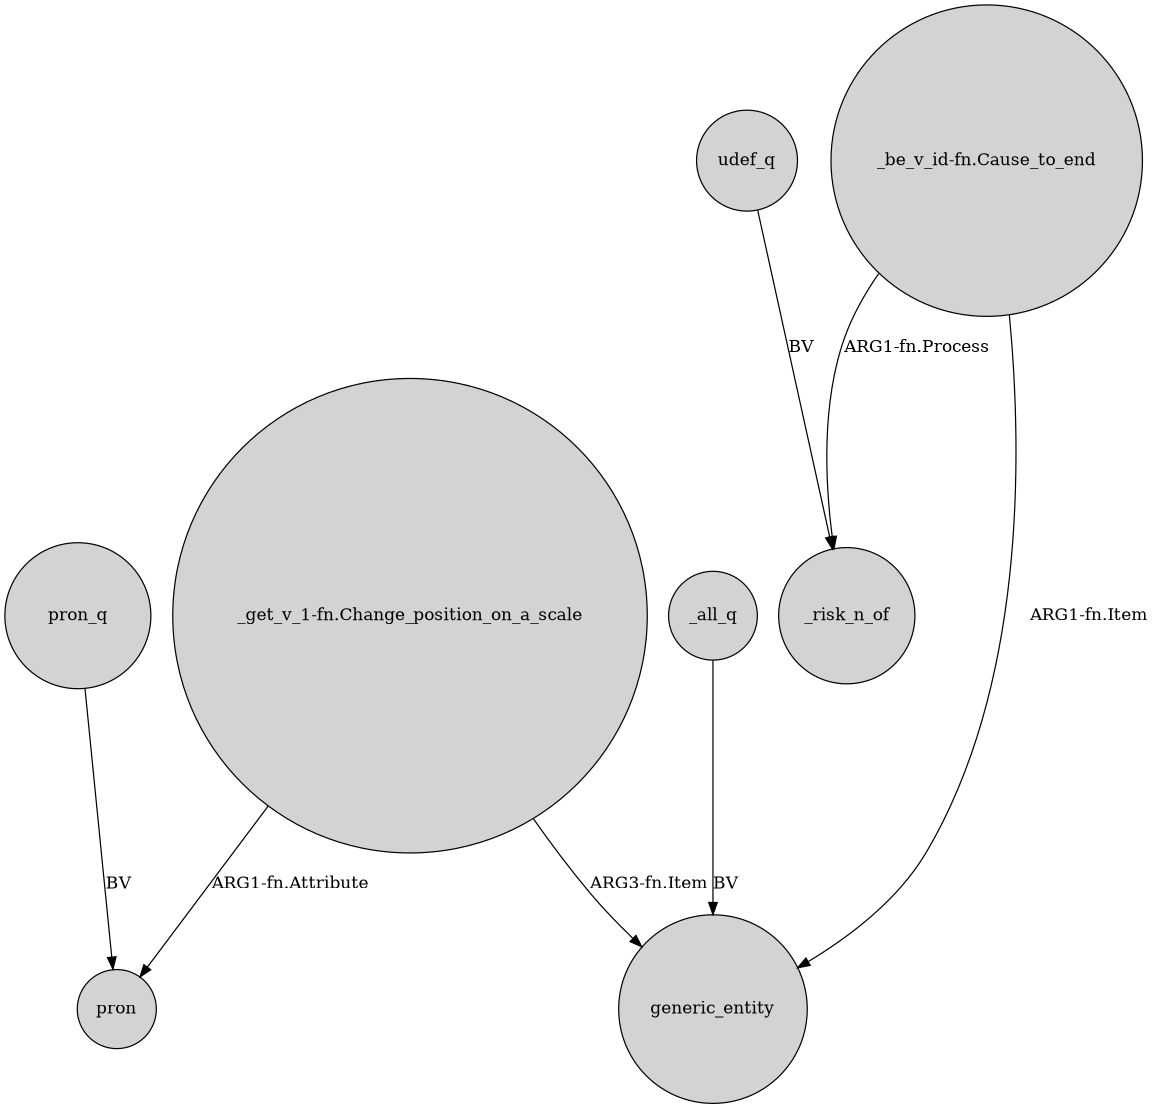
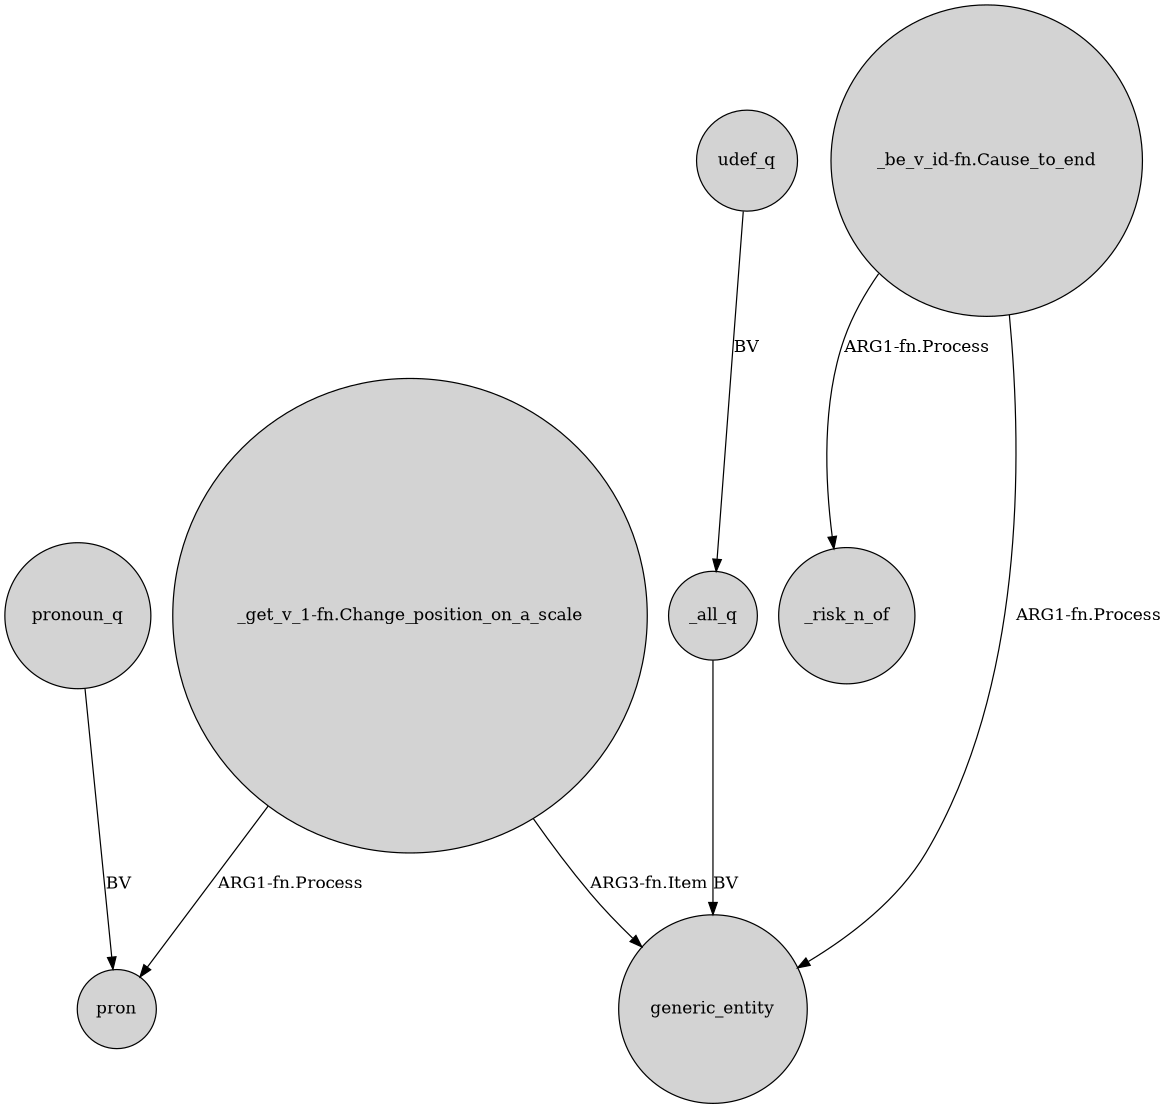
edge "udef_q" -> "_risk_n_of": now "udef_q" -> "_all_q"
node "pron_q": label "pron_q" -> "pronoun_q"
edge "_be_v_id-fn.Cause_to_end" -> "generic_entity": label "ARG1-fn.Item" -> "ARG1-fn.Process"
edge "_get_v_1-fn.Change_position_on_a_scale" -> "pron": label "ARG1-fn.Attribute" -> "ARG1-fn.Process"
